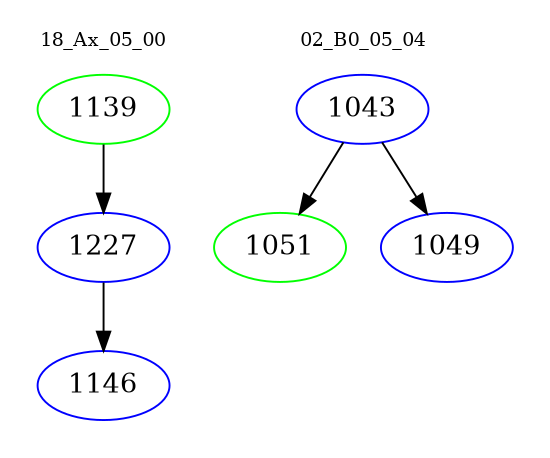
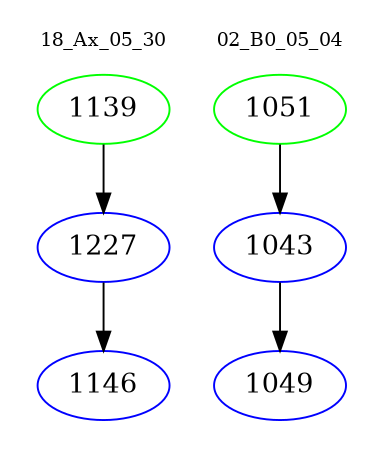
cluster "18_Ax_05_00": label "18_Ax_05_00" -> "18_Ax_05_30"
edge "1043" -> "1051": reversed
